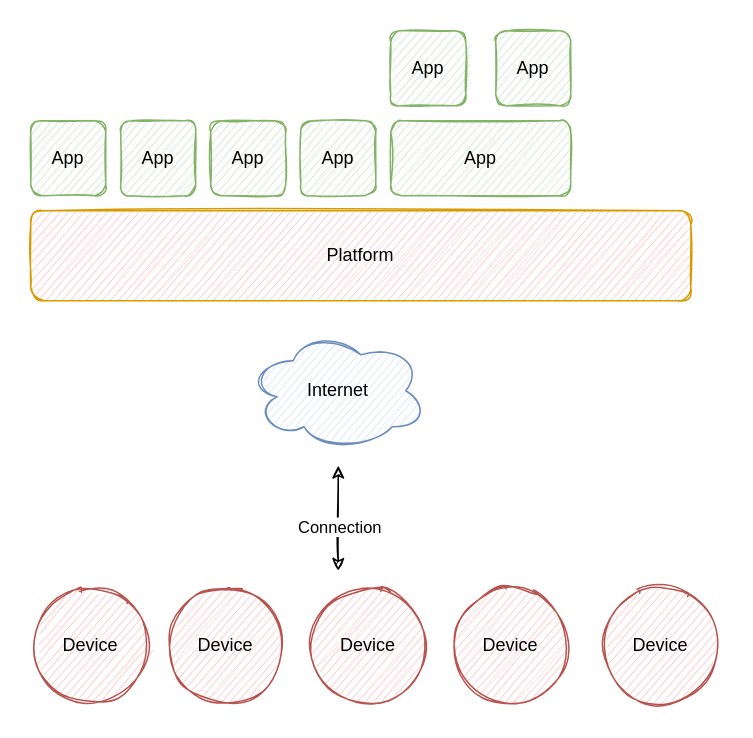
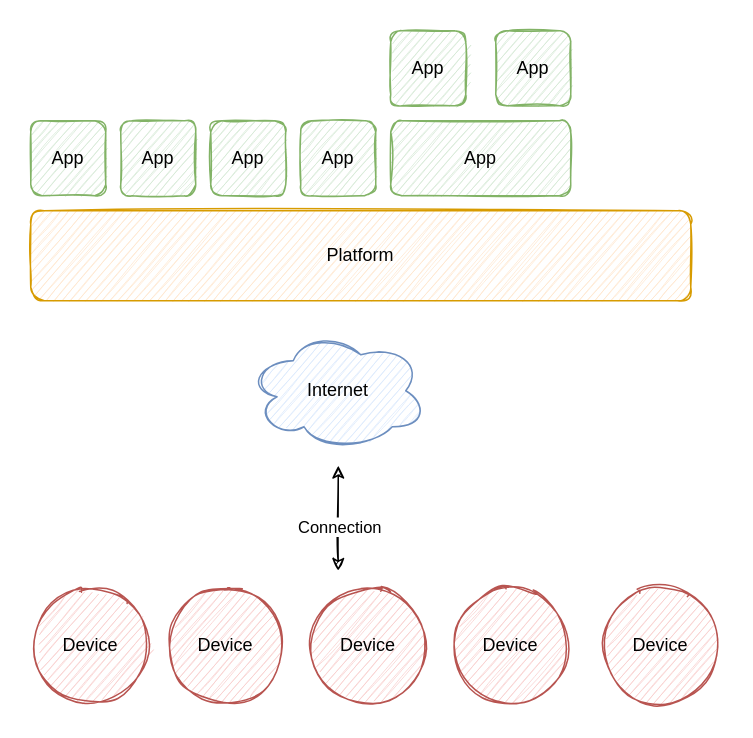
node "Platform": fillcolor #f8cecc -> #ffe6cc
